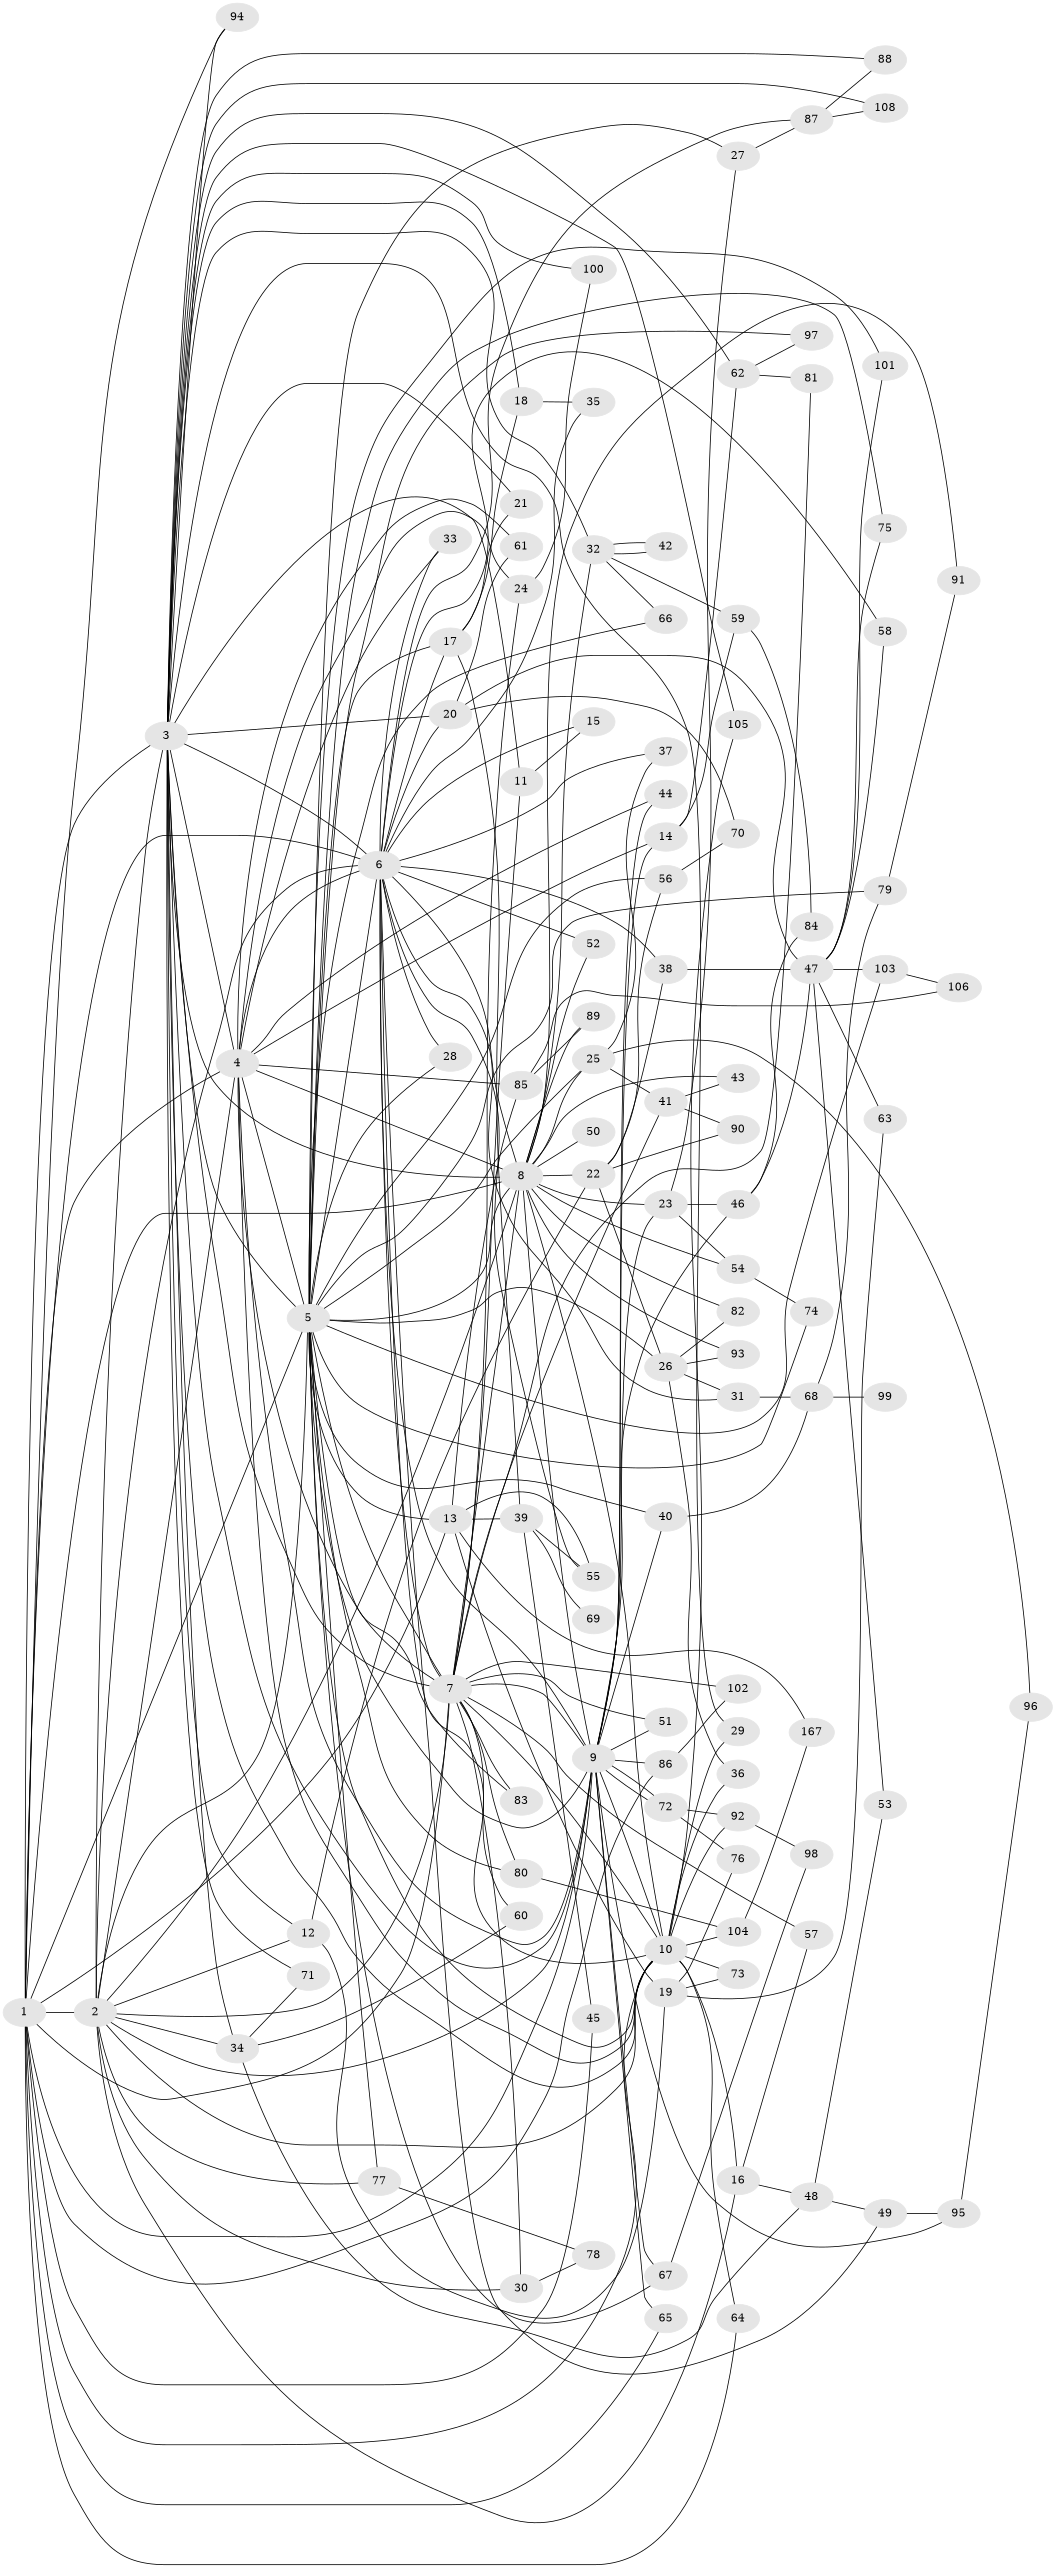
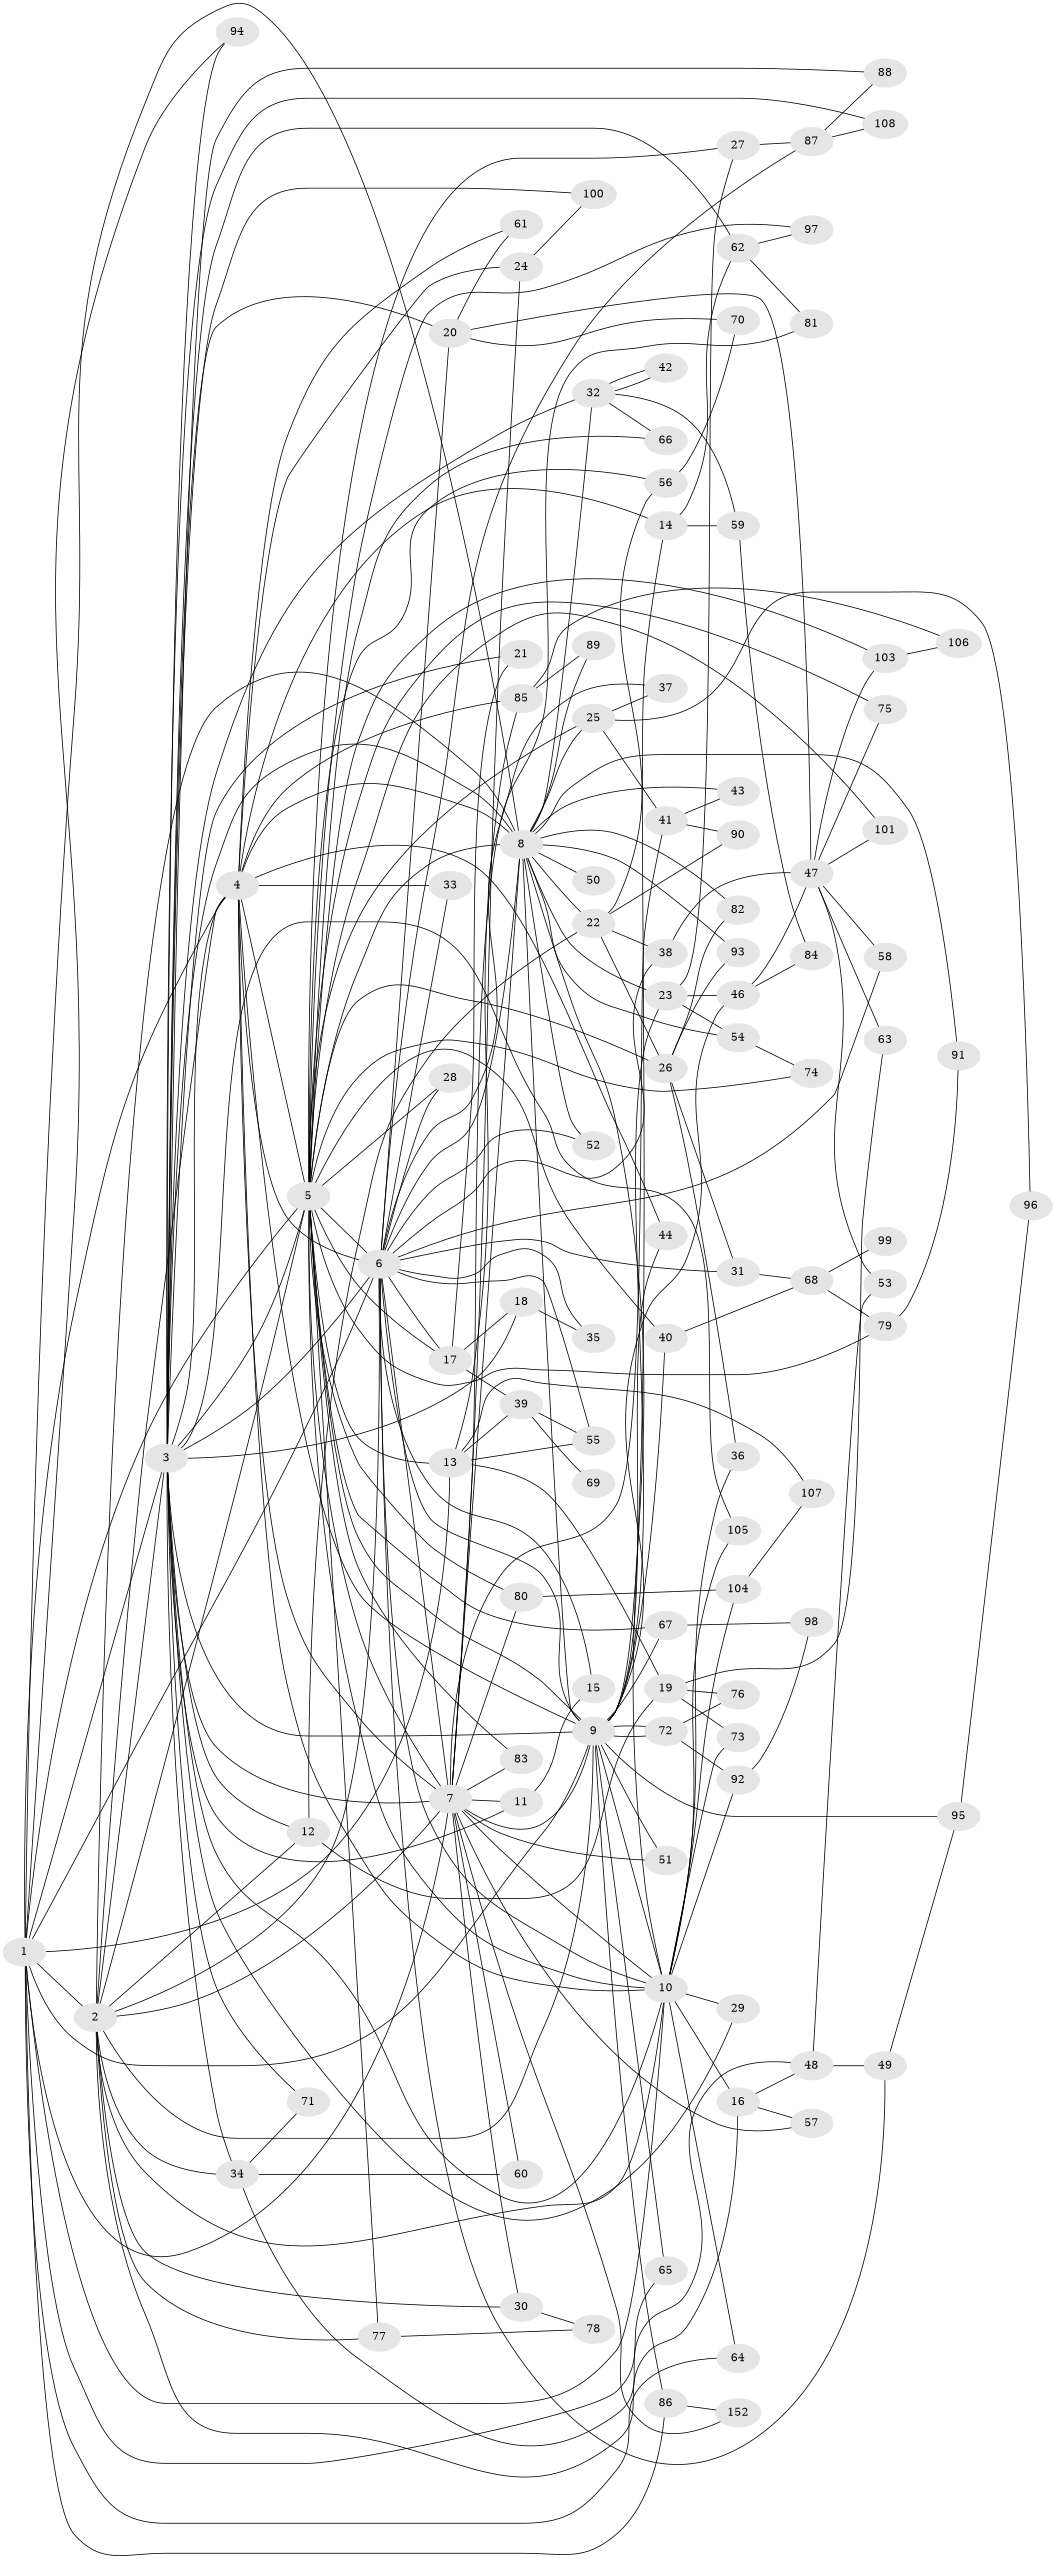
node "102": label "102" -> "152"
node "167": label "167" -> "107"
node "45": removed
